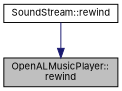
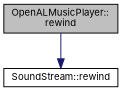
edge "SoundStream::rewind" -> "OpenALMusicPlayer:: rewind": reversed
